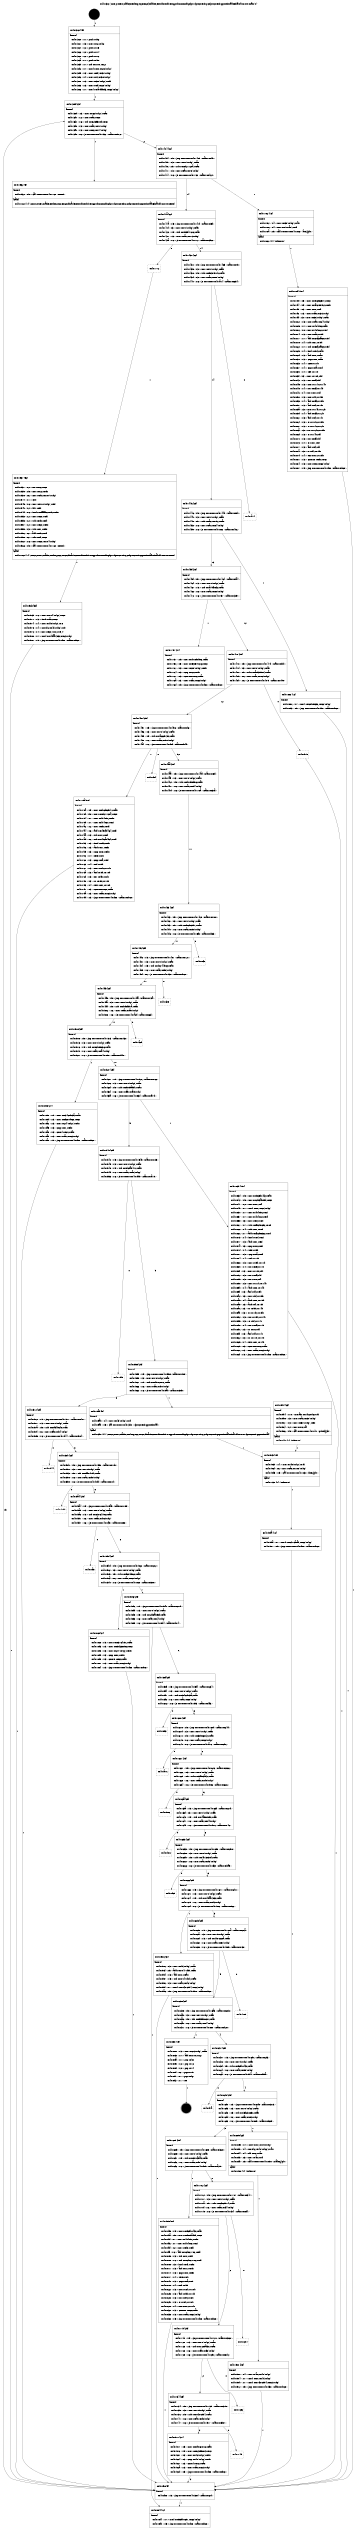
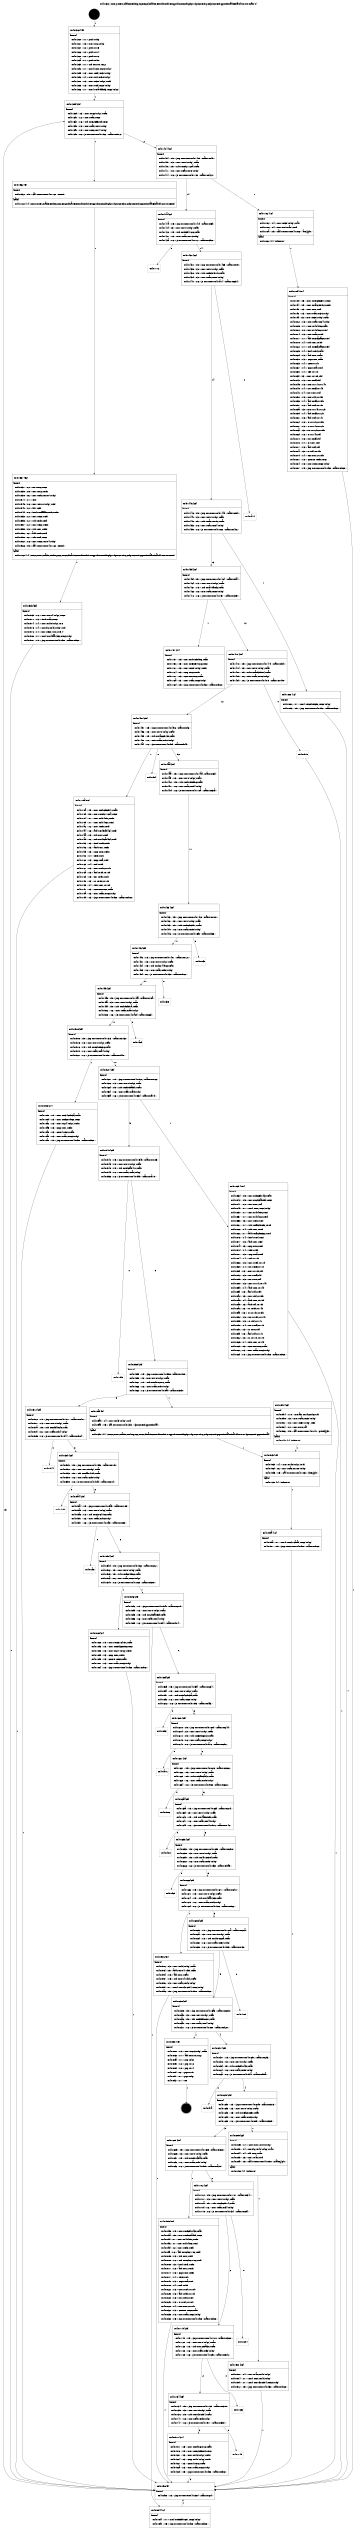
edge "0x401772" -> "0x401937 [52]": now "0x401932 [5]" -> "0x401937 [52]"
edge "0x401f88 [5]" -> "0x401ed4 [12]": reversed
